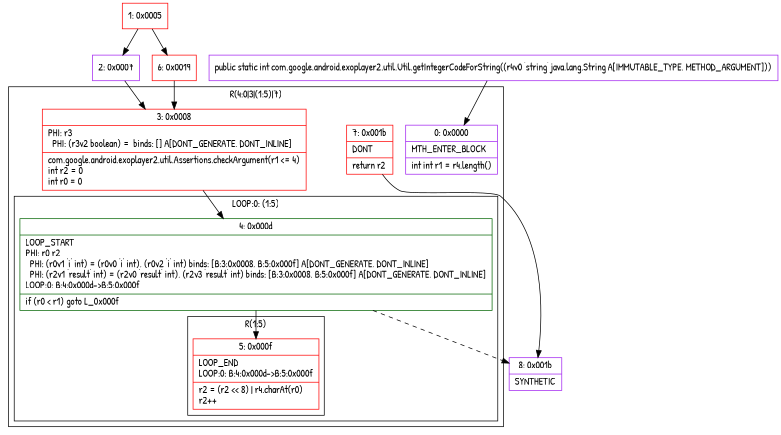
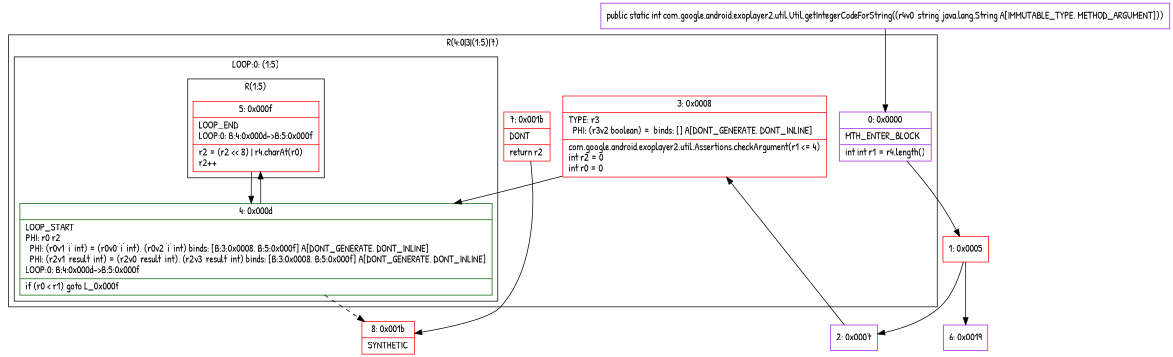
node "6: 0x0019": color red -> purple
edge "6: 0x0019" -> "3: 0x0008": removed
node "3: 0x0008": text "PHI: r3" -> "TYPE: r3"
edge "5: 0x000f" -> "4: 0x000d": added
edge "0: 0x0000" -> "1: 0x0005": added
node "8: 0x001b": color purple -> red
